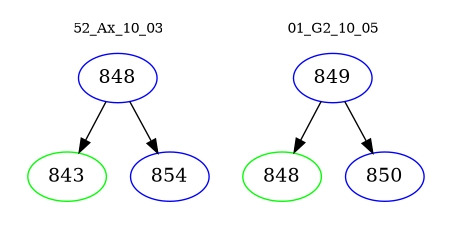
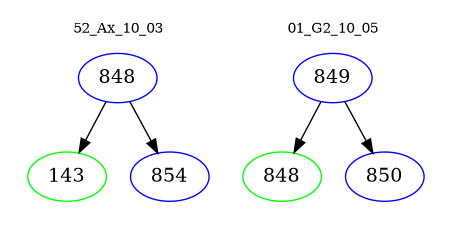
node "843": label "843" -> "143"
